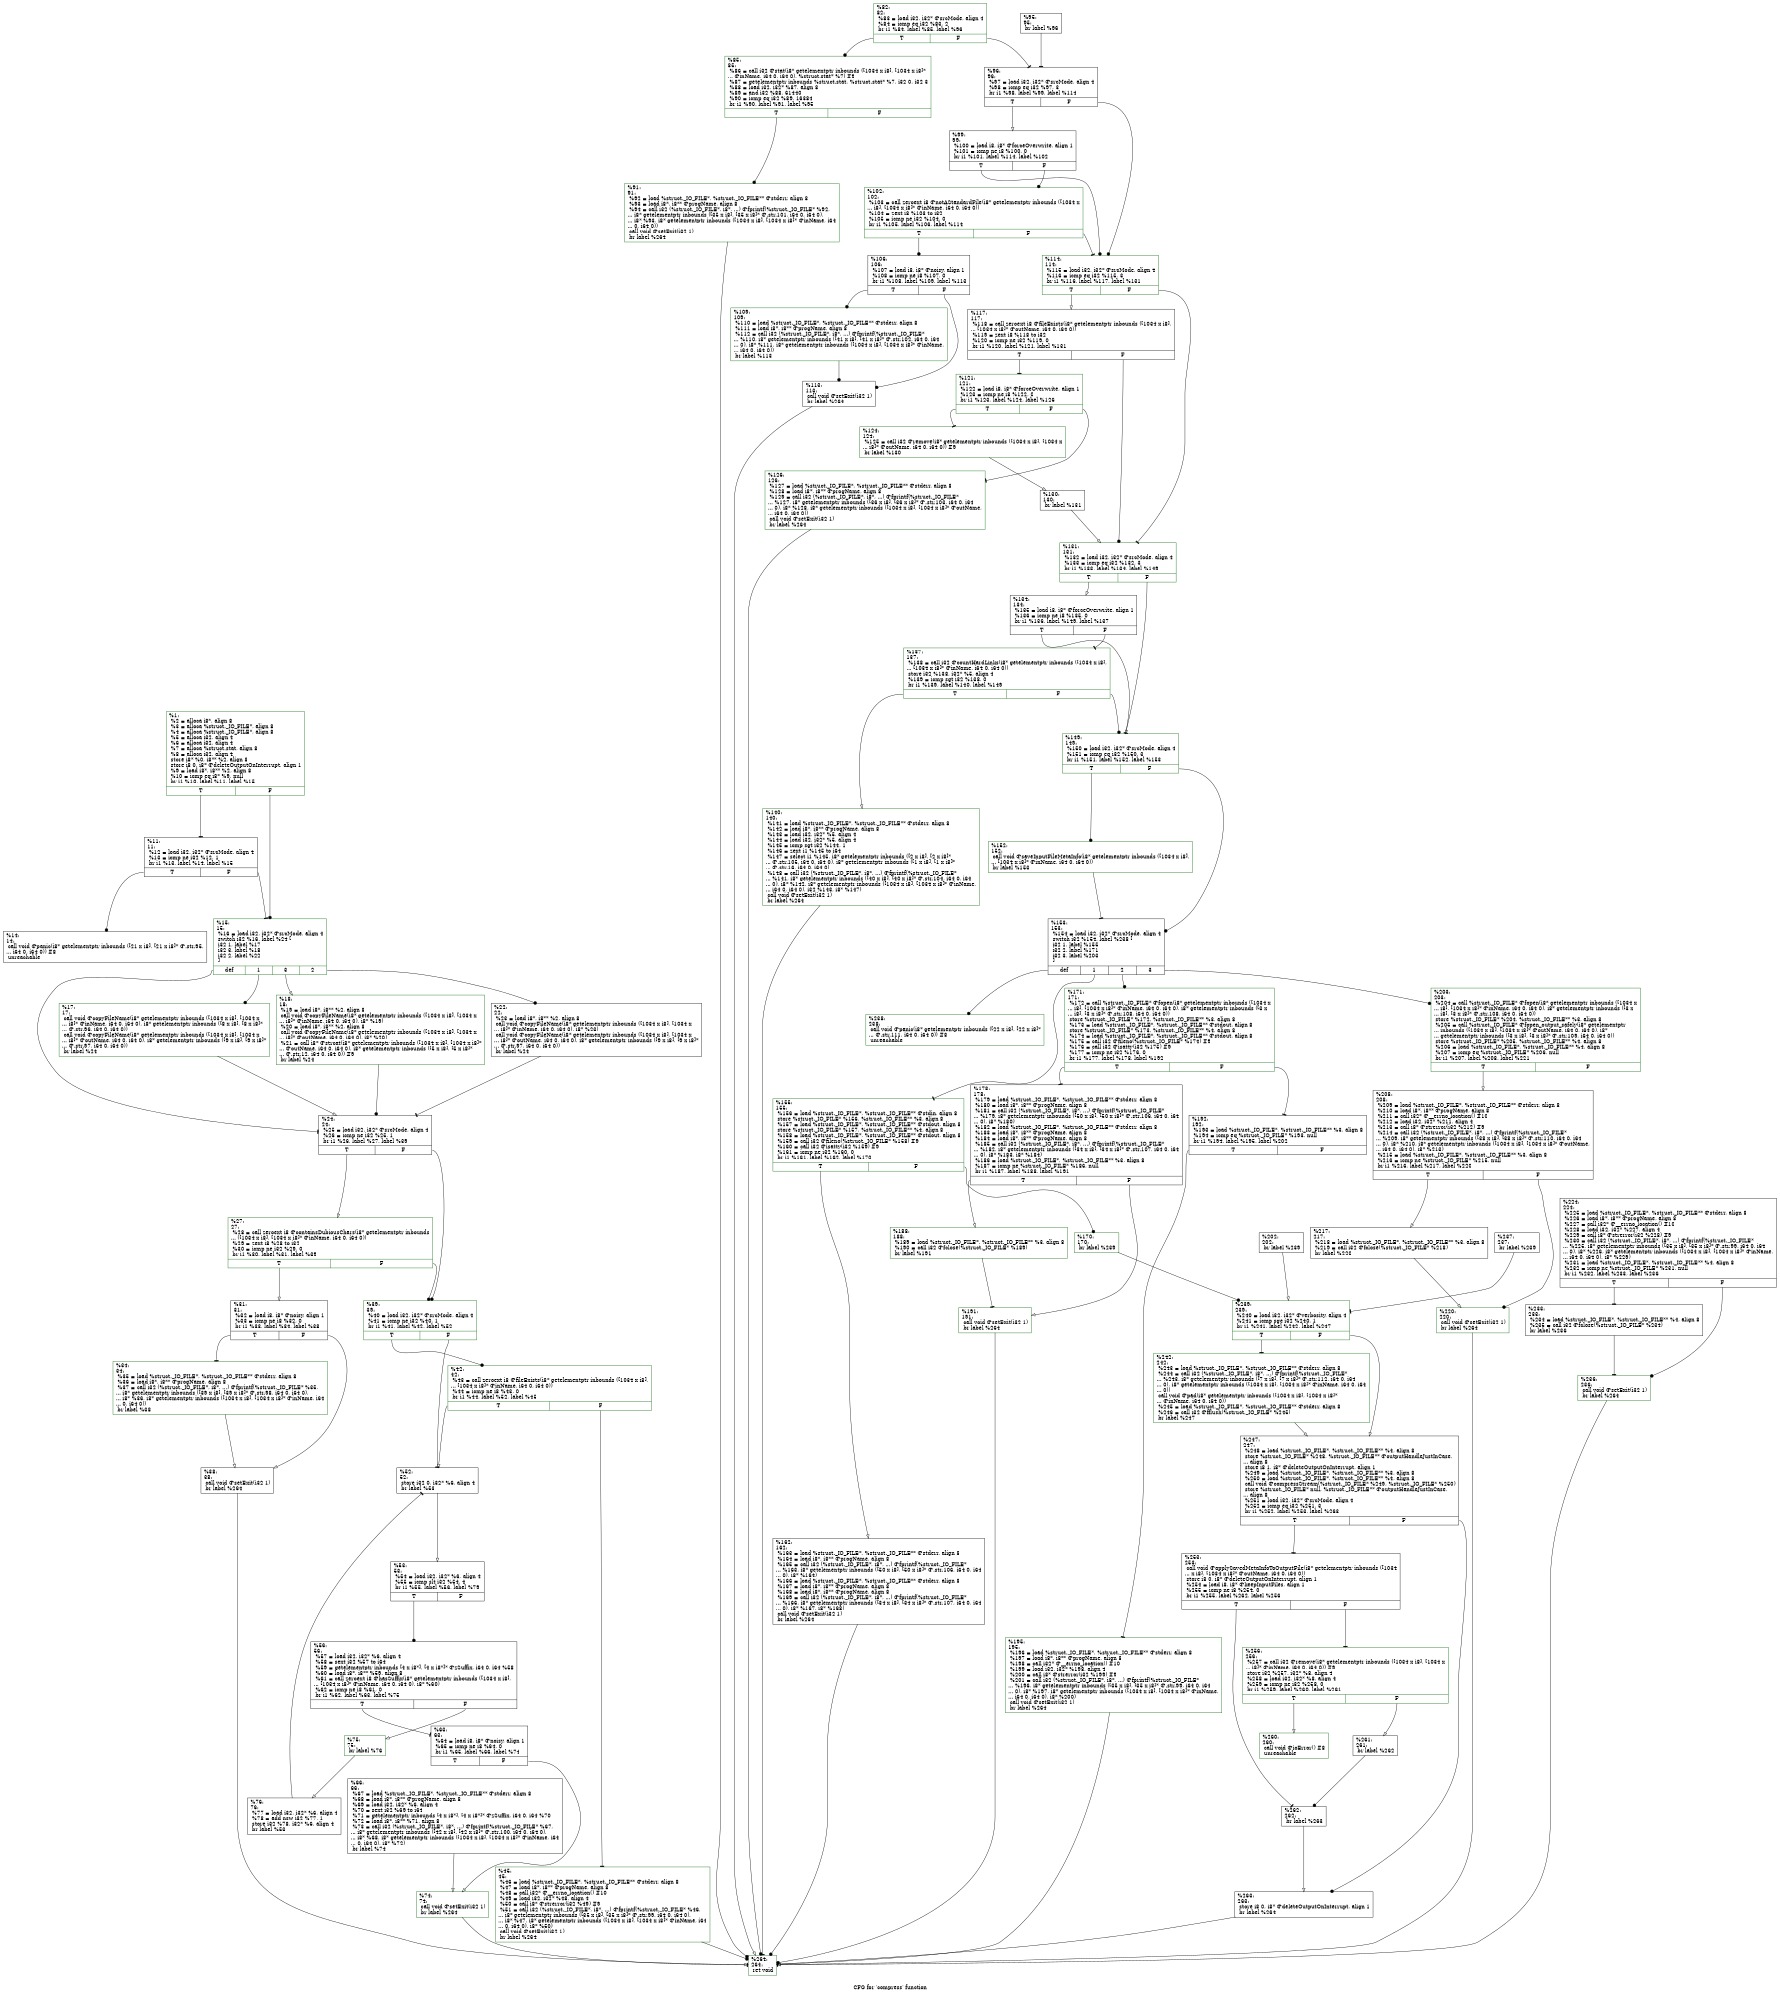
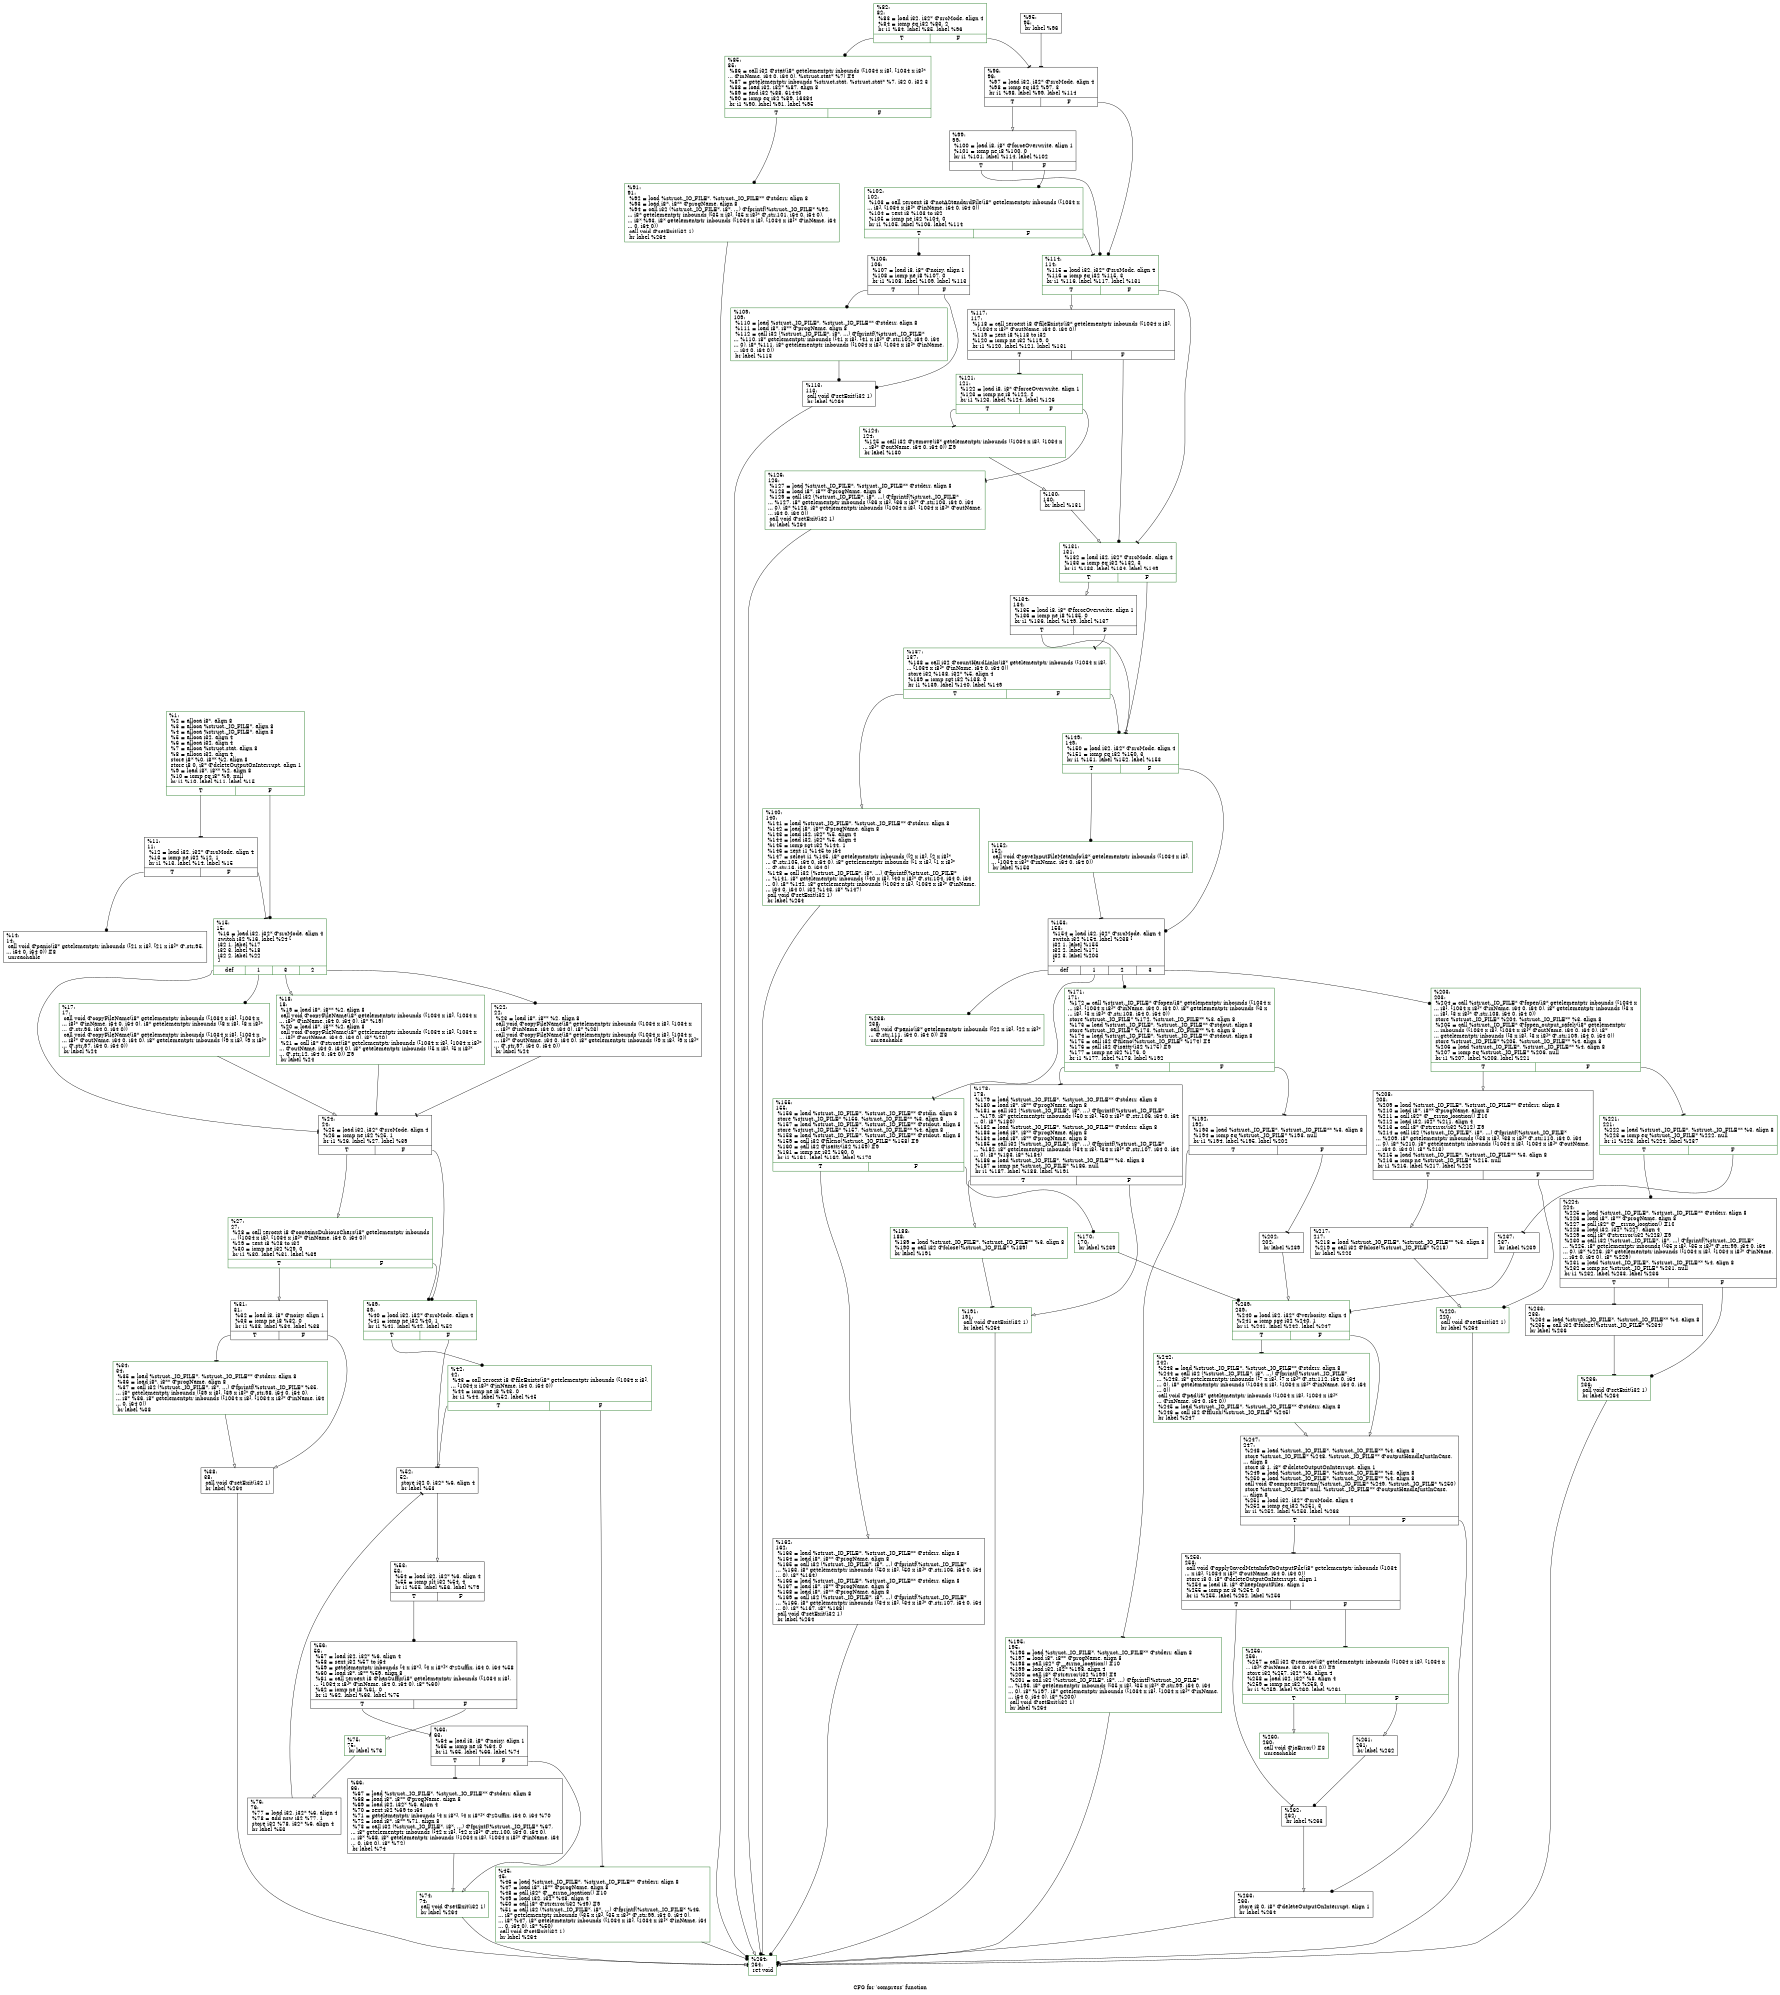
node "%221:": added
edge "%192:" -> "%202:": added
edge "%63:" -> "%66:": added
